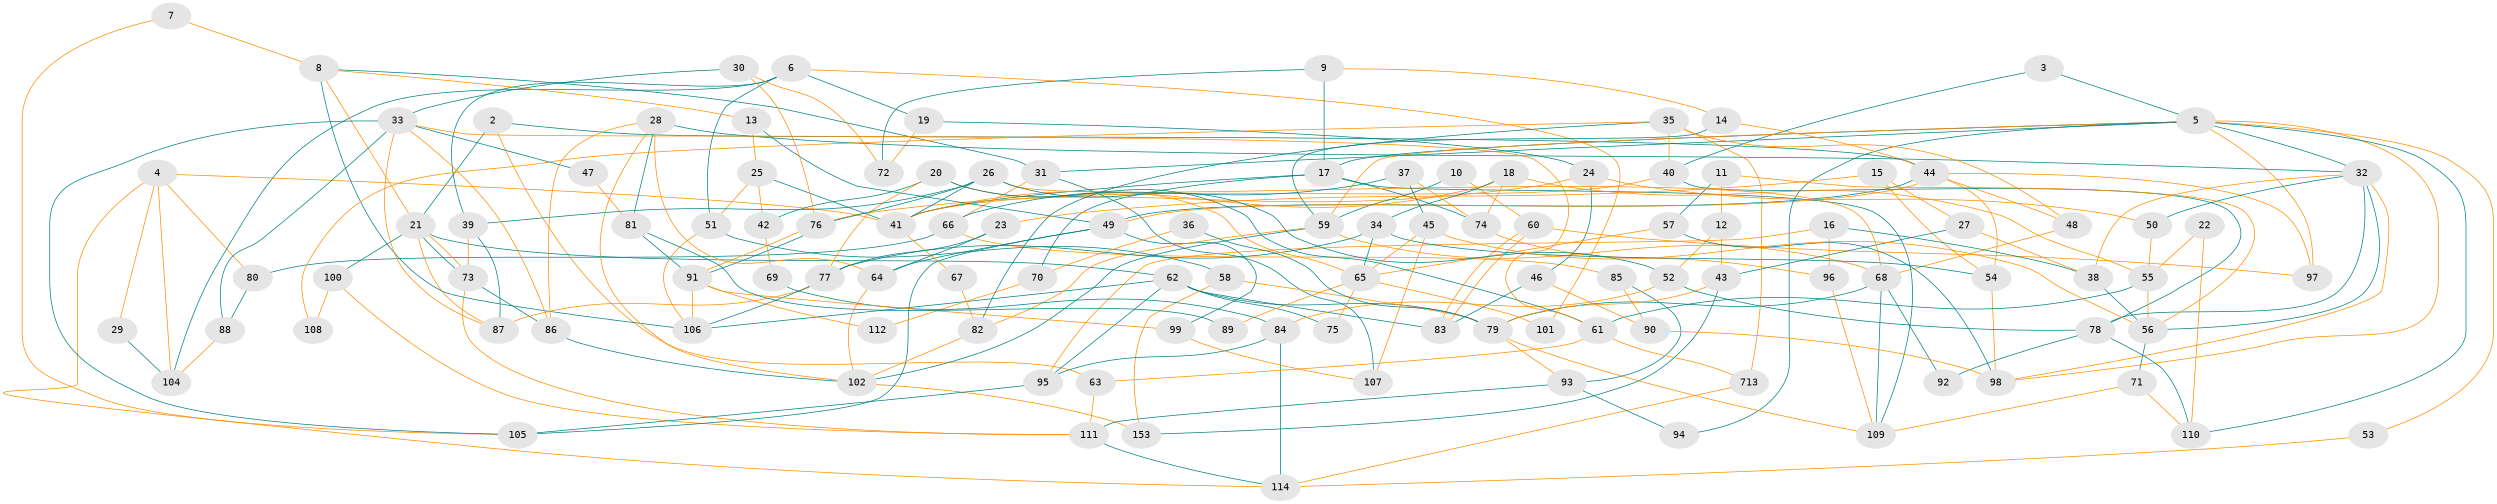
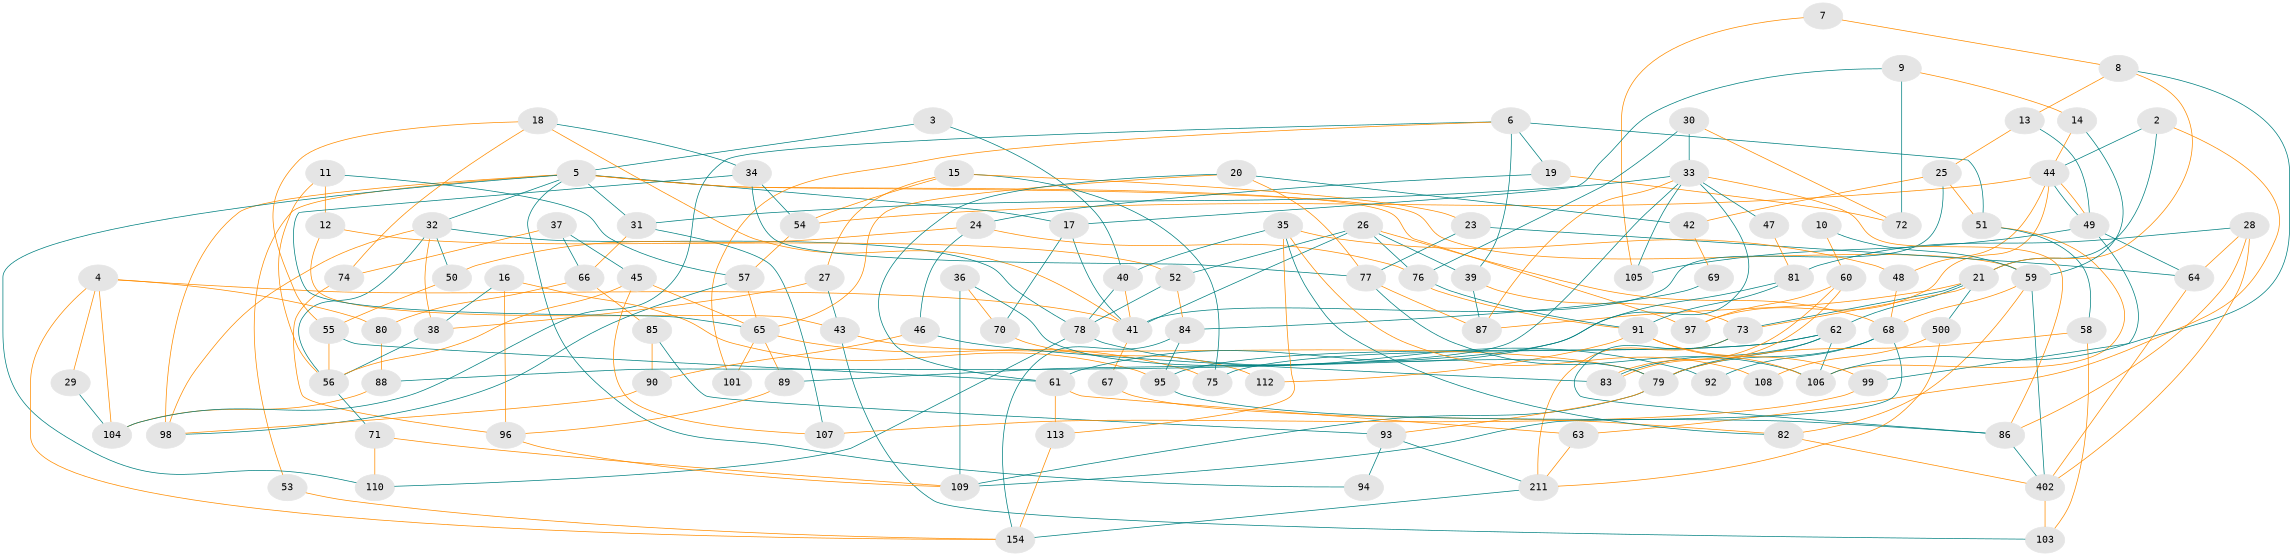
edge "8" -- "31": now "33" -- "31"
edge "30" -- "76": color darkorange -> teal
edge "33" -- "61": color darkorange -> teal
edge "35" -- "40": color darkorange -> teal
edge "28" -- "32": removed
edge "17" -- "74": removed
edge "17" -- "109": now "36" -- "109"
edge "15" -- "75": added
node "22": removed
edge "66" -- "80": color teal -> darkorange
node "100": label "100" -> "500"
edge "80" -- "88": color teal -> darkorange
edge "54" -- "98": now "54" -- "57"
node "102": label "102" -> "402"
node "713": label "713" -> "113"
edge "79" -- "109": color darkorange -> teal
edge "95" -- "105": now "95" -- "86"
edge "89" -- "96": added
node "111": label "111" -> "211"
node "153": label "153" -> "103"
node "114": label "114" -> "154"
